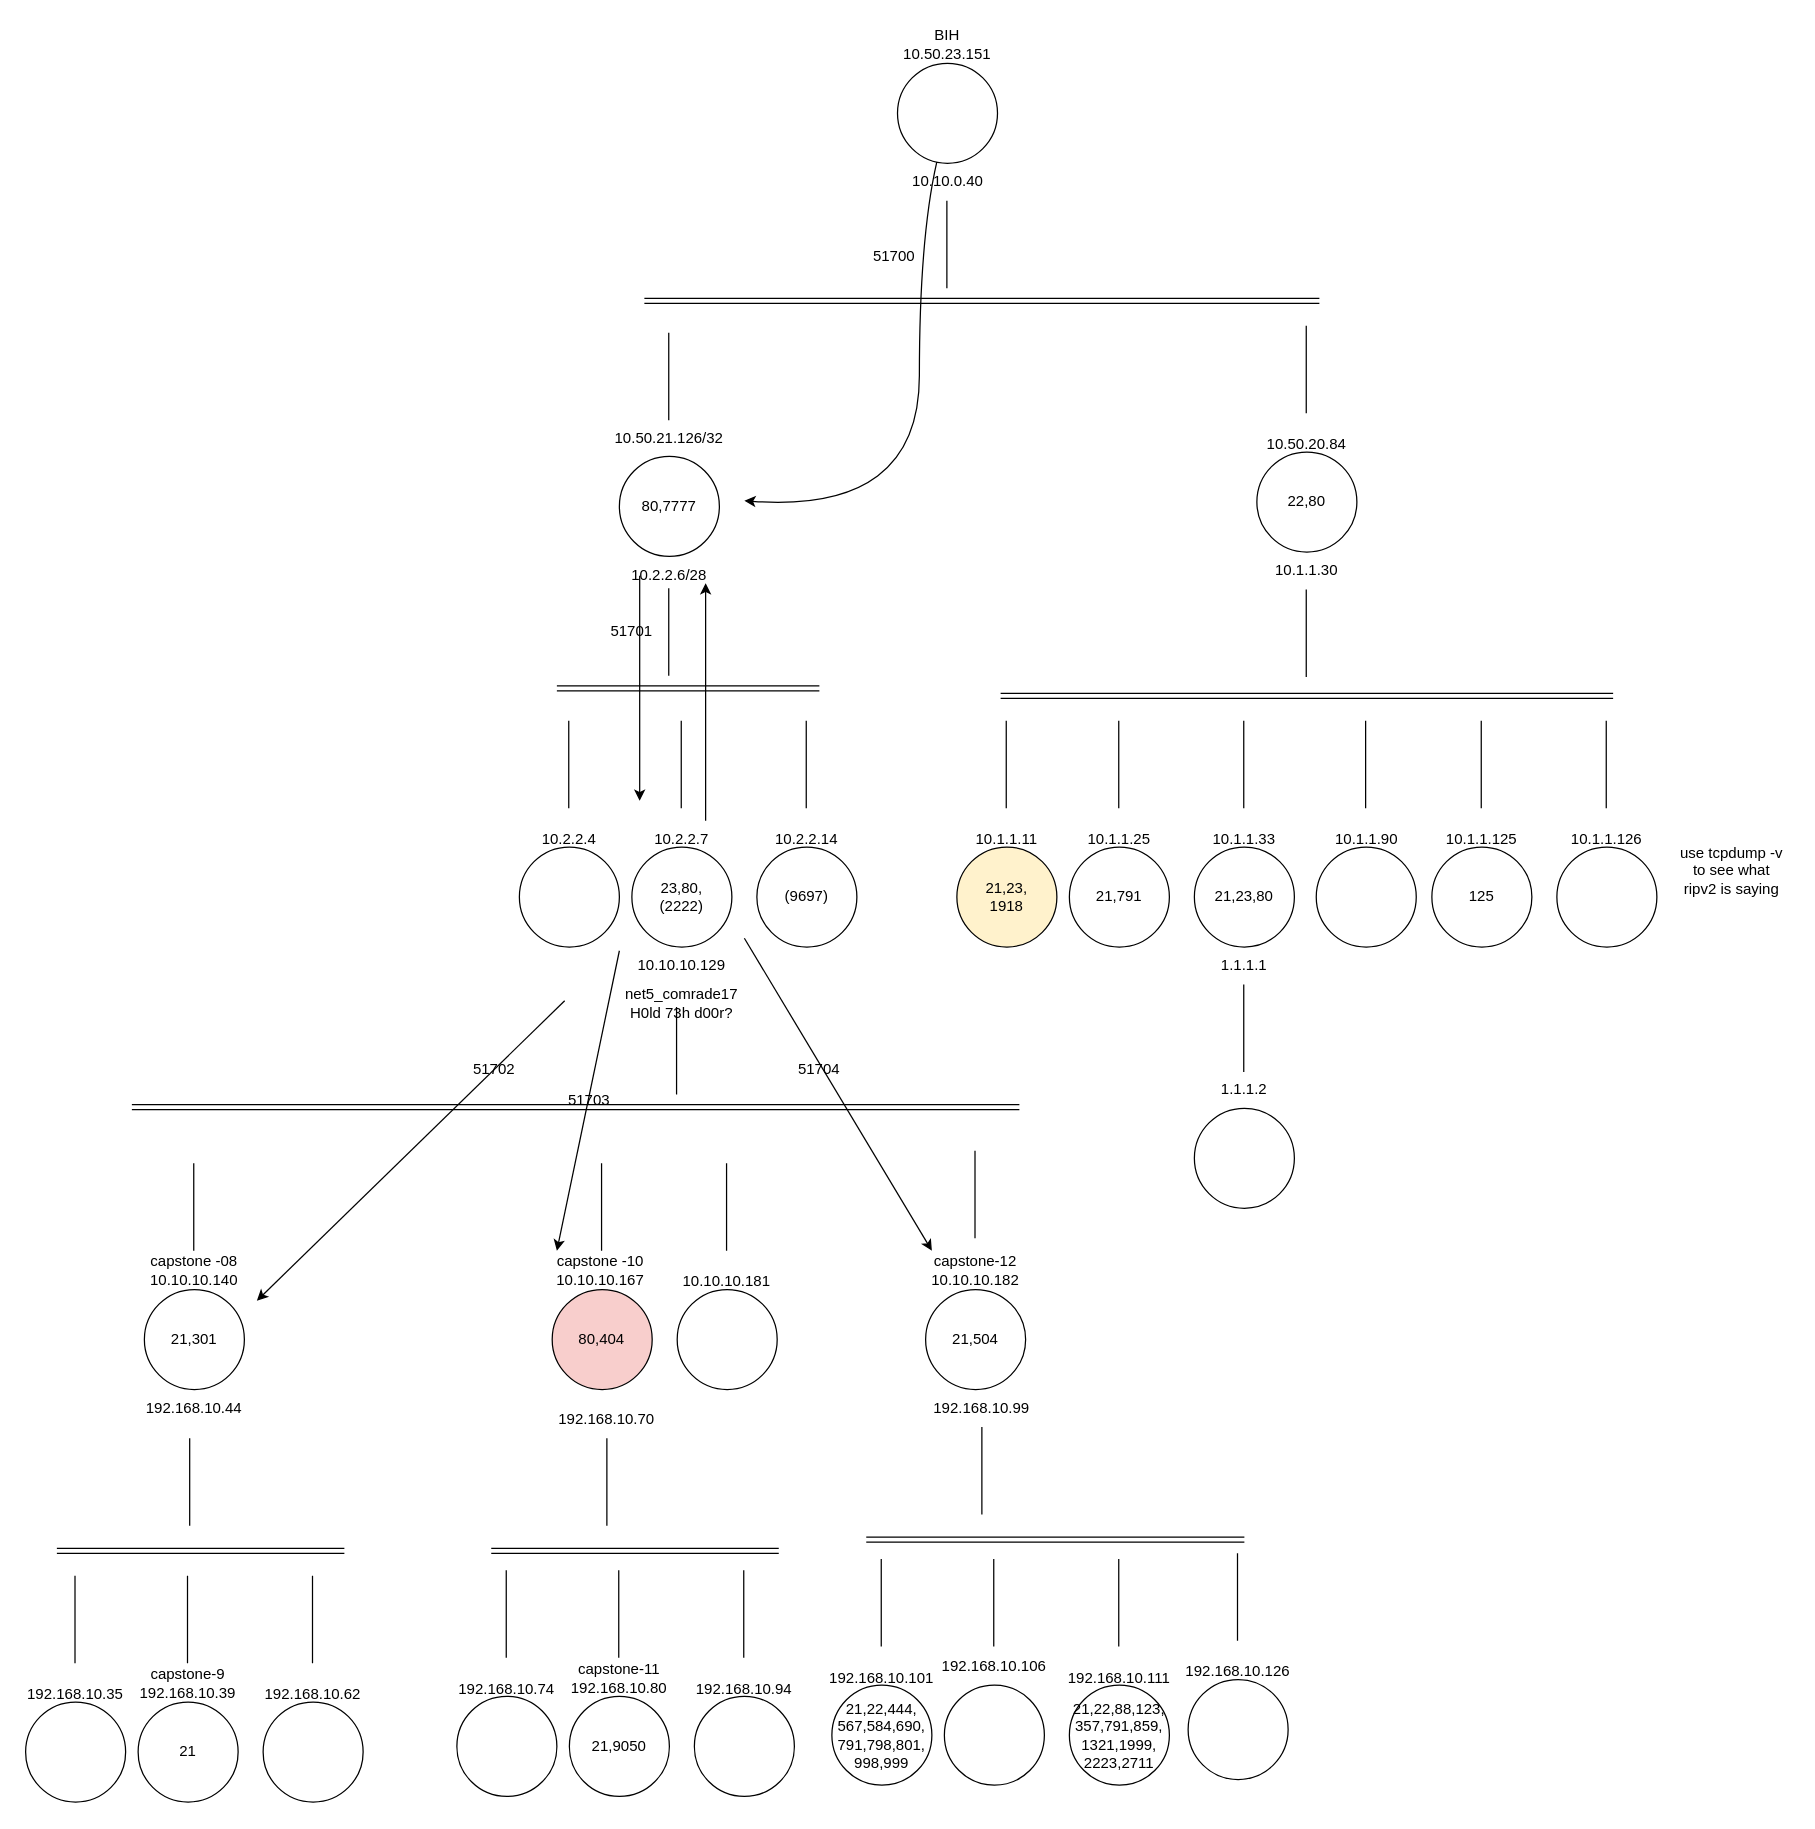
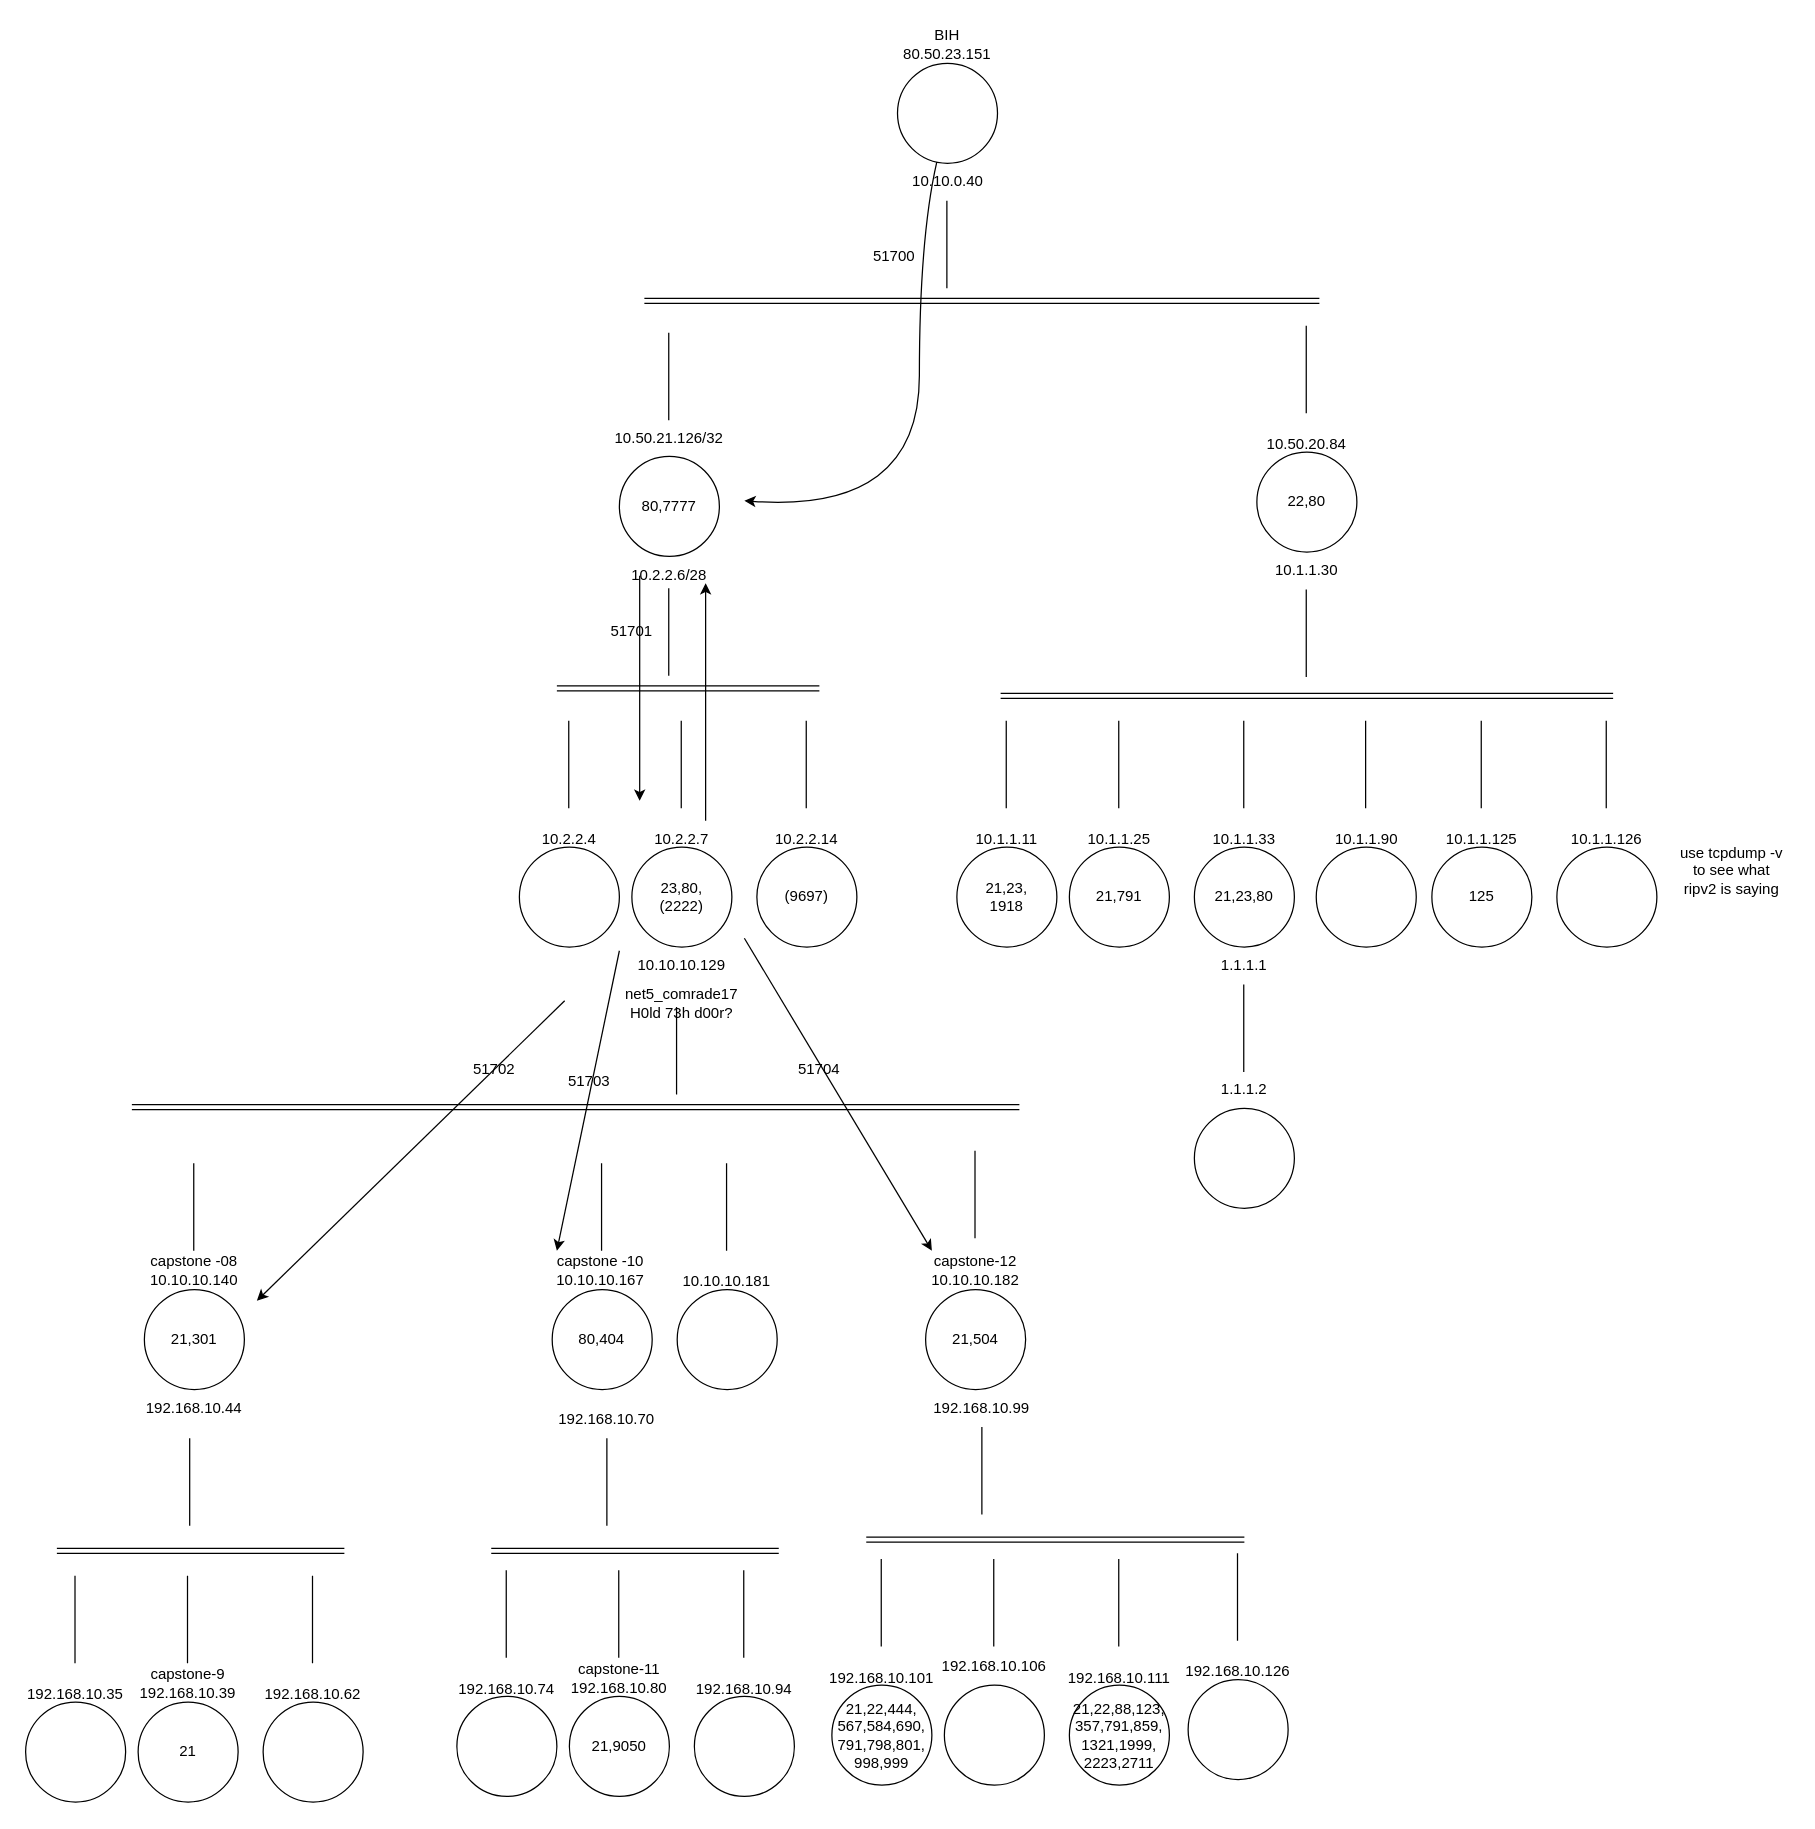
node "BIH 10.50.23.151": label "BIH 10.50.23.151" -> "BIH 80.50.23.151"
node "21,23, 1918": fillcolor #fff2cc -> #ffffff
node "51703": moved (589, 1101) -> (589, 1082)
node "80,404": fillcolor #f8cecc -> #ffffff
